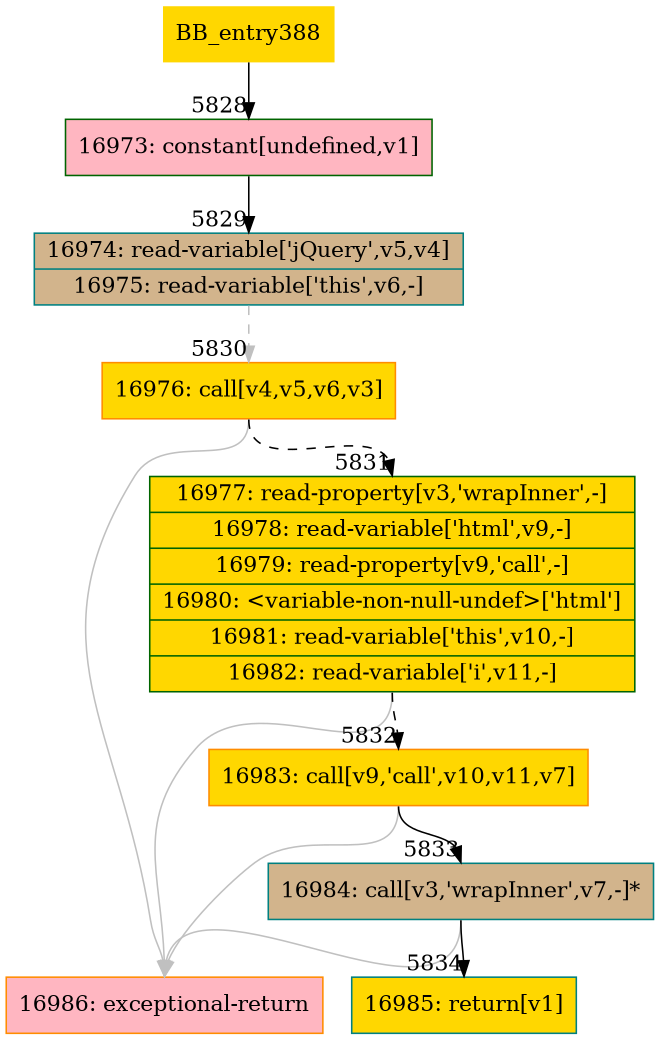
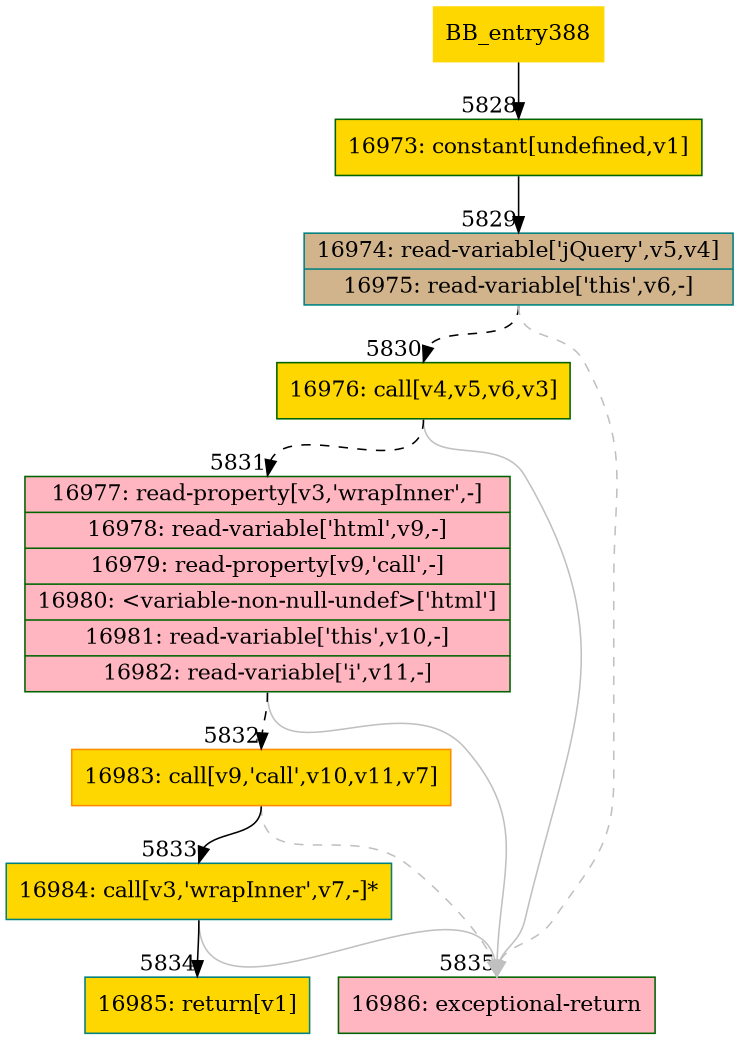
node "16973: constant[undefined,v1]": fillcolor lightpink -> gold
edge "16974: read-variable['jQuery',v5,v4]" -> "16976: call[v4,v5,v6,v3]": color gray -> black
node "16976: call[v4,v5,v6,v3]": color darkorange -> darkgreen
node "16977: read-property[v3,'wrapInner',-]": fillcolor gold -> lightpink
edge "16974: read-variable['jQuery',v5,v4]" -> "16986: exceptional-return": added
edge "16983: call[v9,'call',v10,v11,v7]" -> "16986: exceptional-return": style solid -> dashed
node "16984: call[v3,'wrapInner',v7,-]*": fillcolor tan -> gold
node "16986: exceptional-return": color darkorange -> darkgreen
